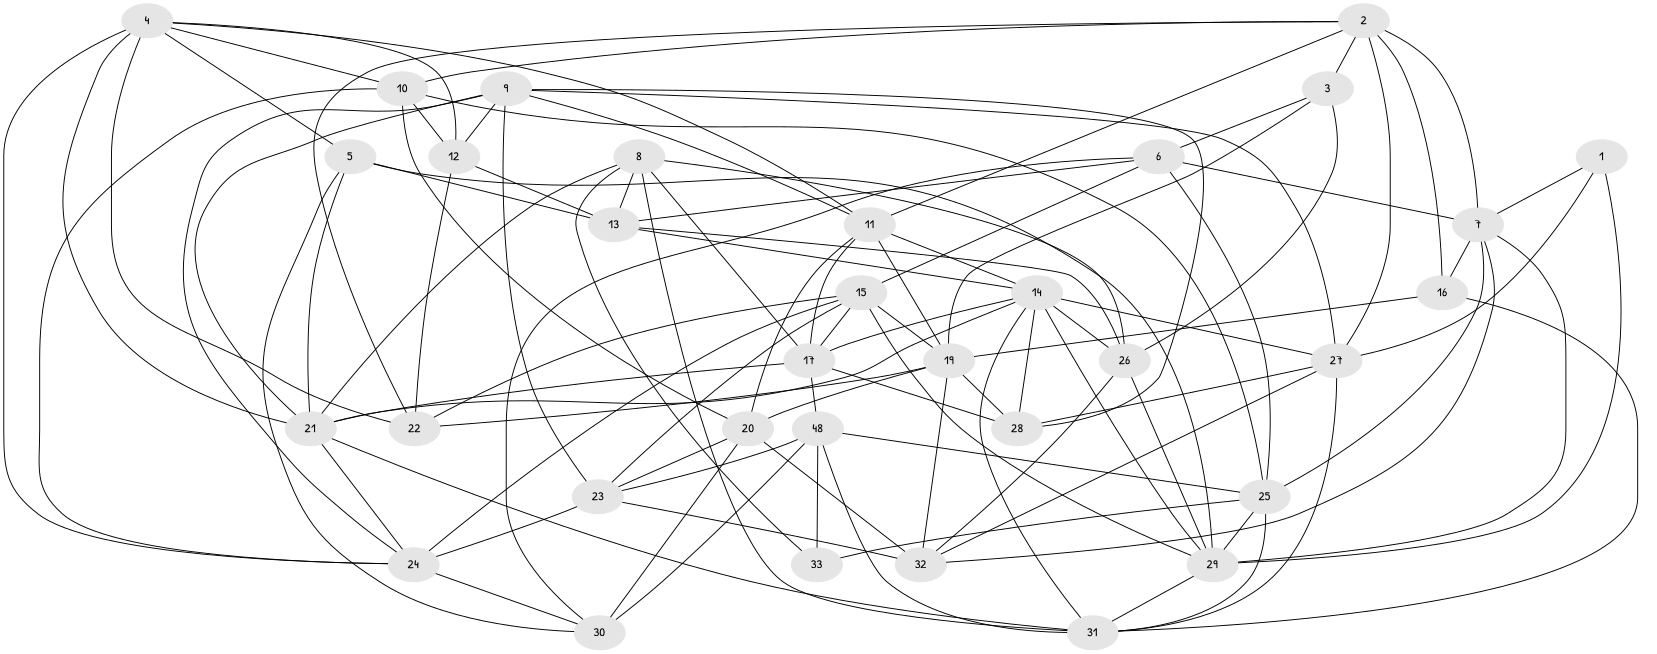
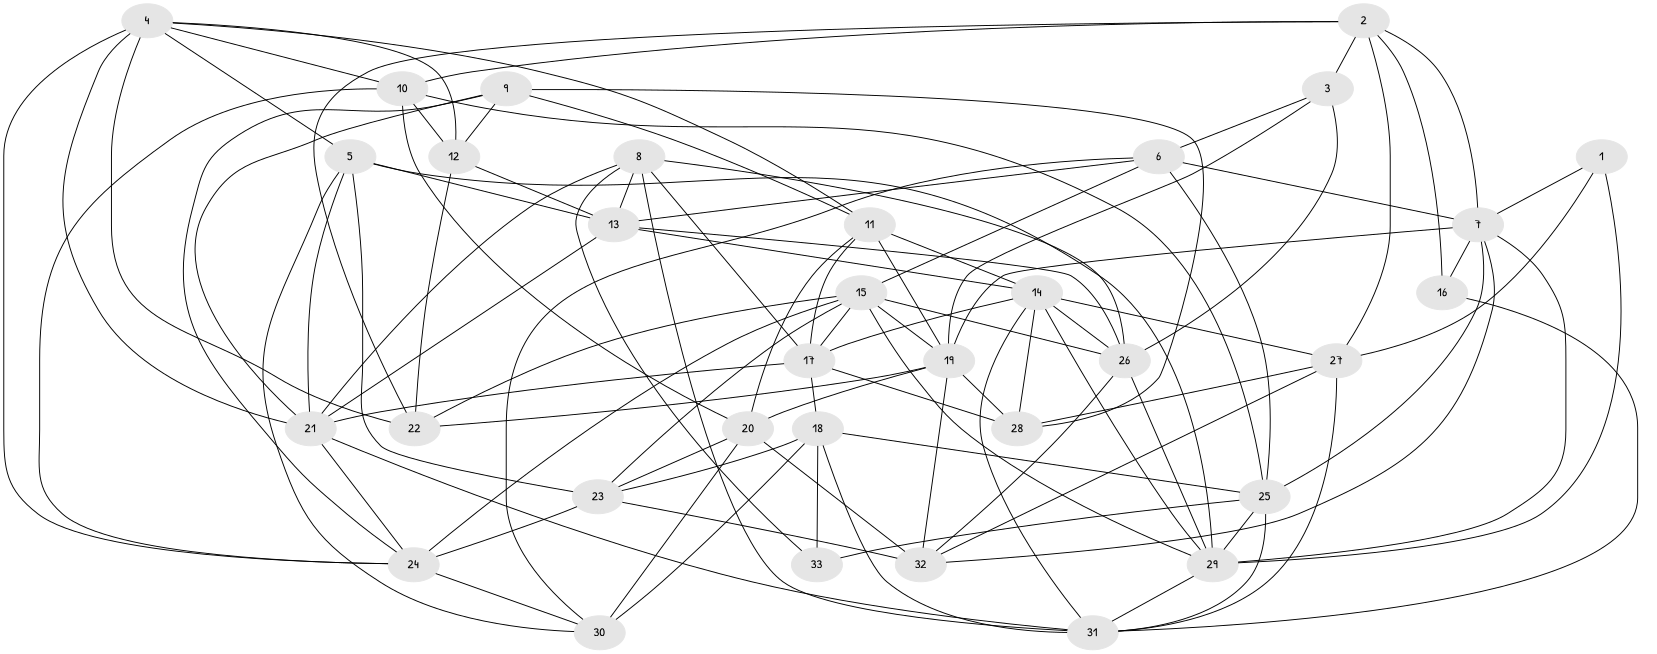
edge "9" -- "27": removed
edge "2" -- "11": removed
edge "9" -- "23": now "5" -- "23"
edge "16" -- "19": now "7" -- "19"
edge "15" -- "26": added
edge "14" -- "21": now "13" -- "21"
node "48": label "48" -> "18"
